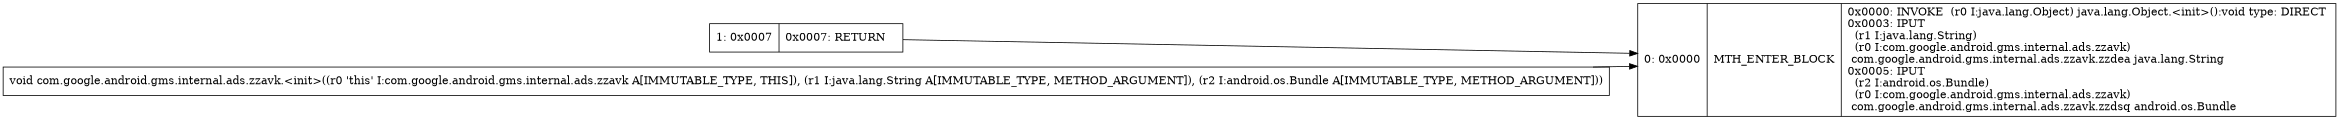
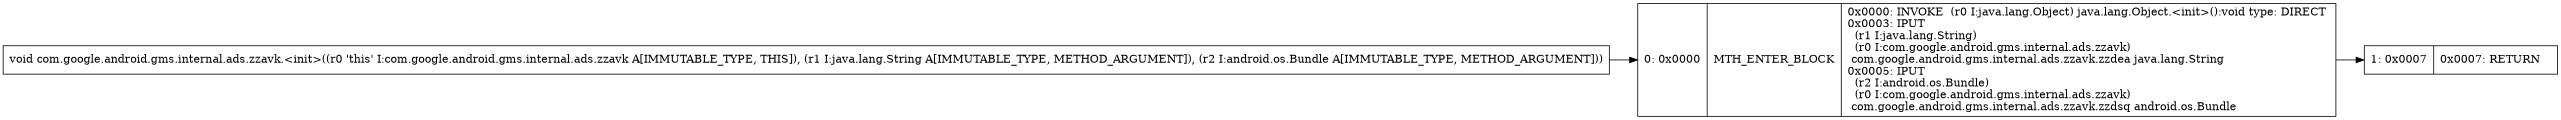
edge "1: 0x0007" -> "0: 0x0000": reversed
